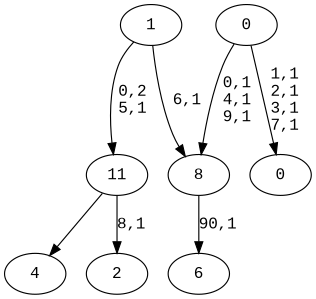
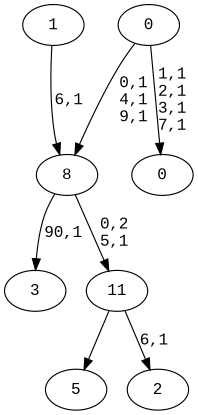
edge "1" -> "11": now "8" -> "11"
edge "11" -> "2": label "8,1" -> "6,1"
node "4": label "4" -> "5"
node "6": label "6" -> "3"
